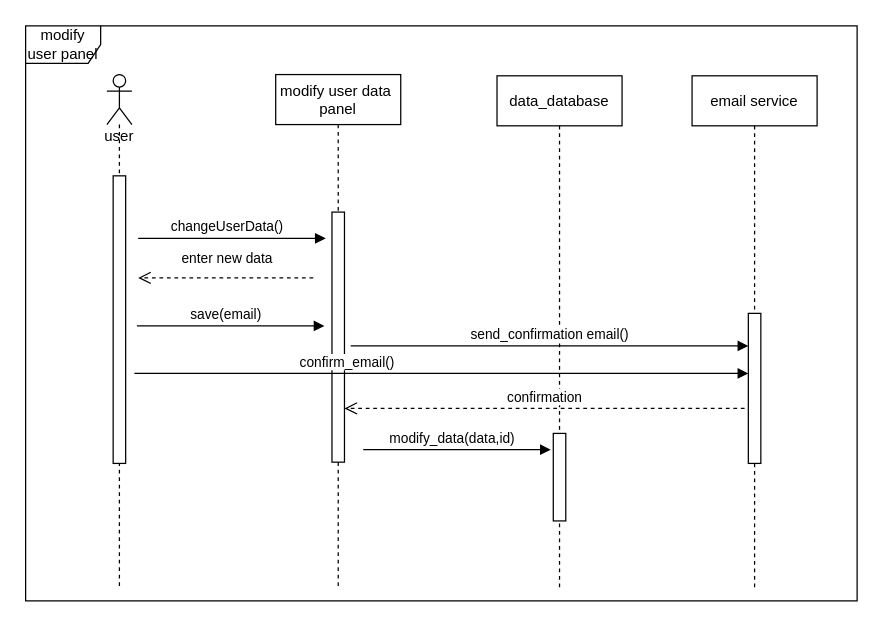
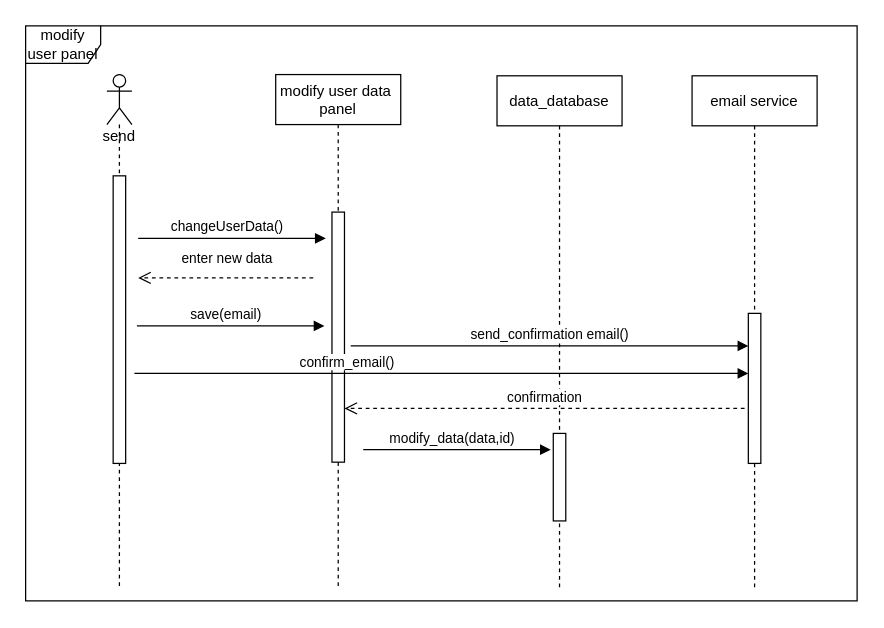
node "user": label "user" -> "send"
